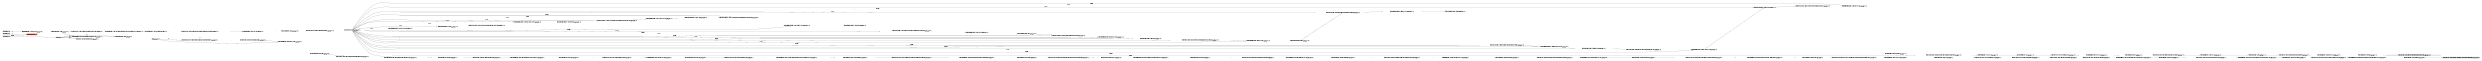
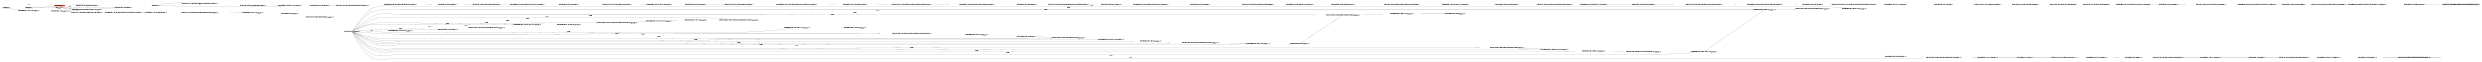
node "addRuleInstances['1', '0', '0']": removed
